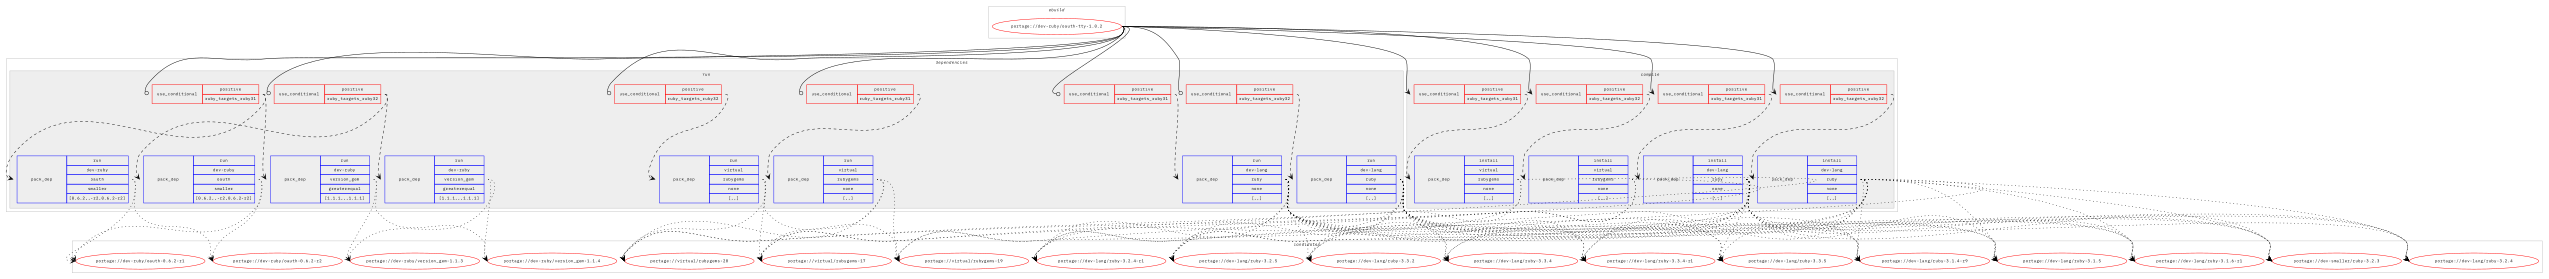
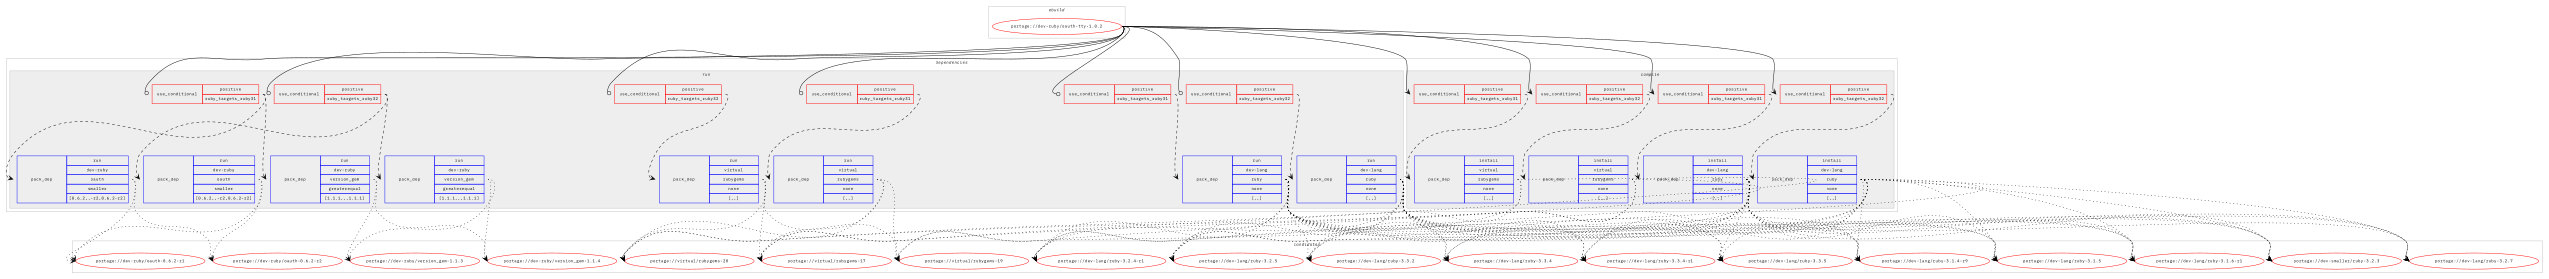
node "portage://dev-lang/ruby-3.2.4": label "portage://dev-lang/ruby-3.2.4" -> "portage://dev-lang/ruby-3.2.7"
